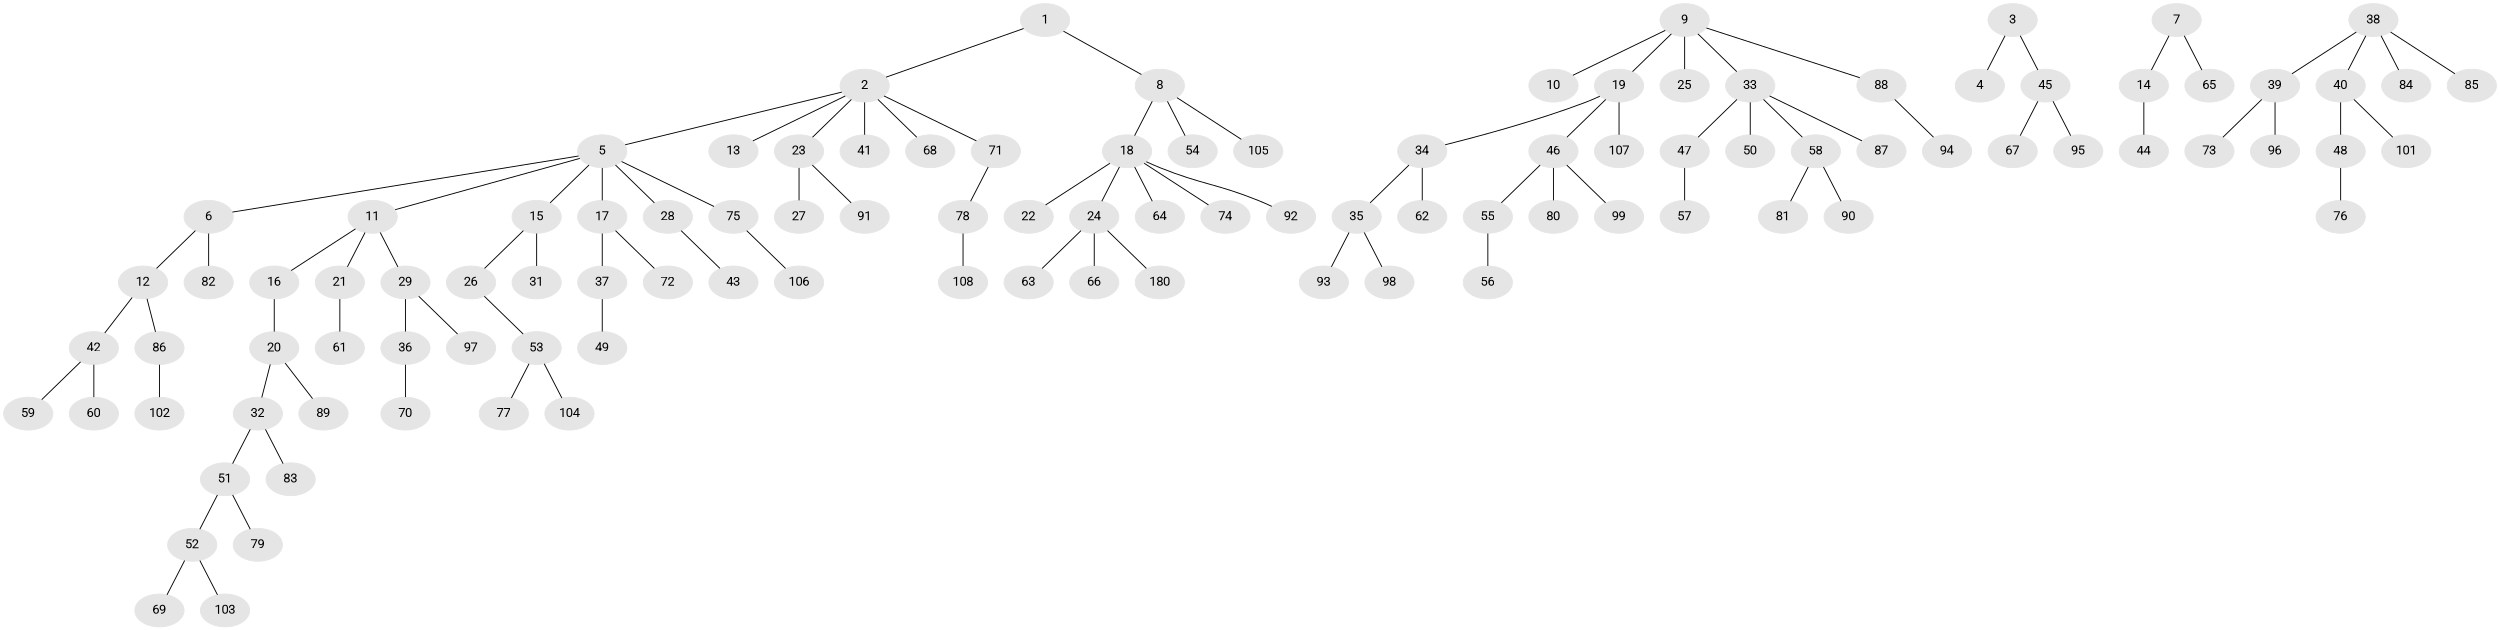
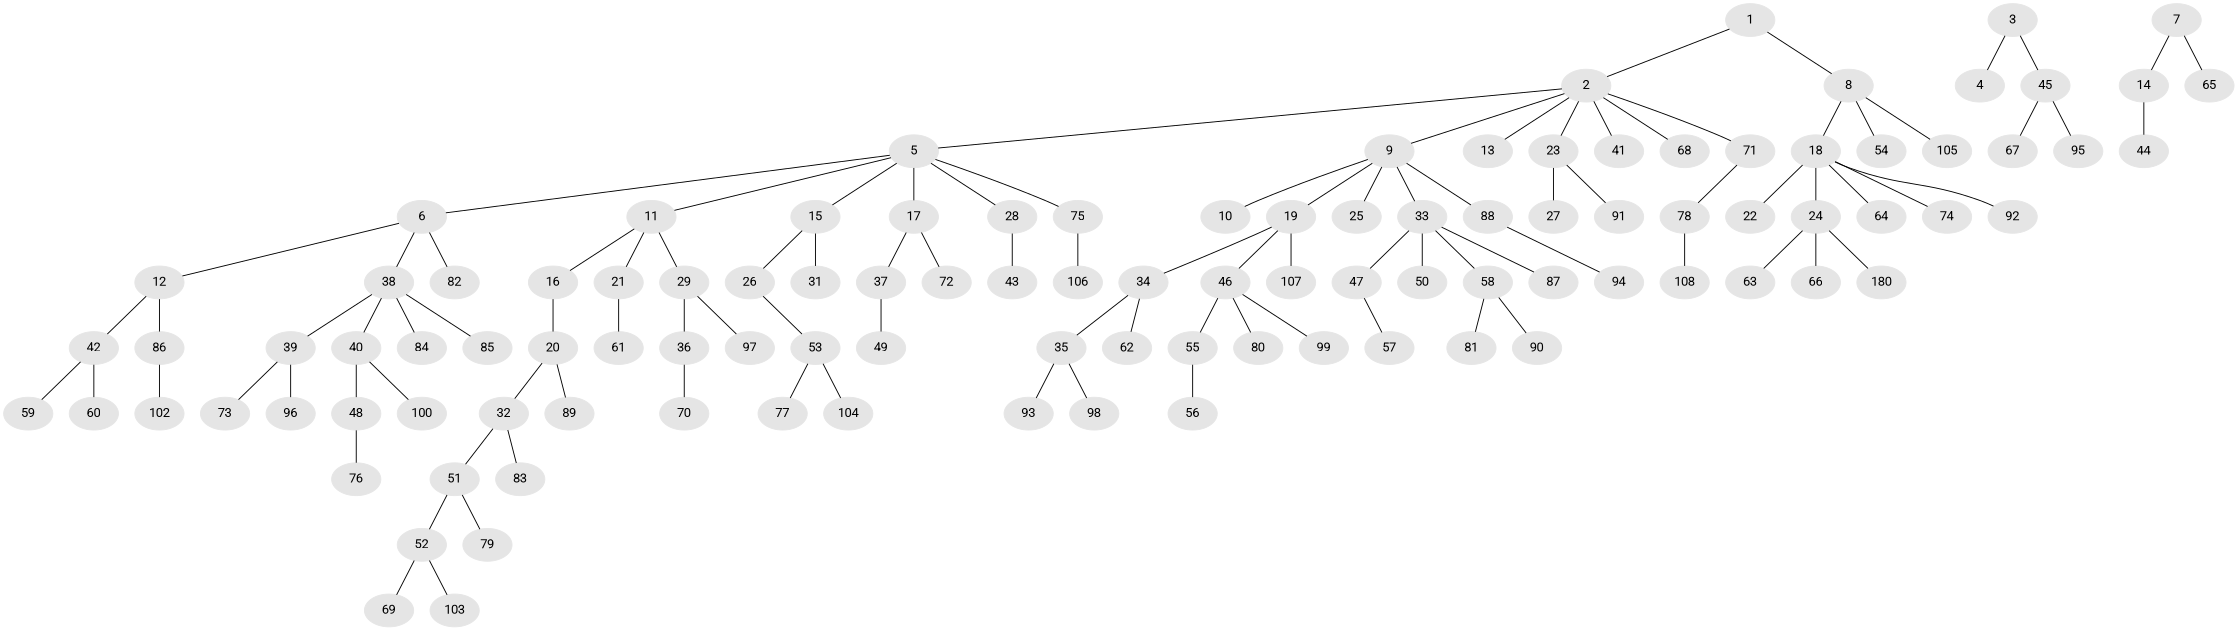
edge "2" -- "9": added
node "101": label "101" -> "100"
edge "6" -- "38": added
